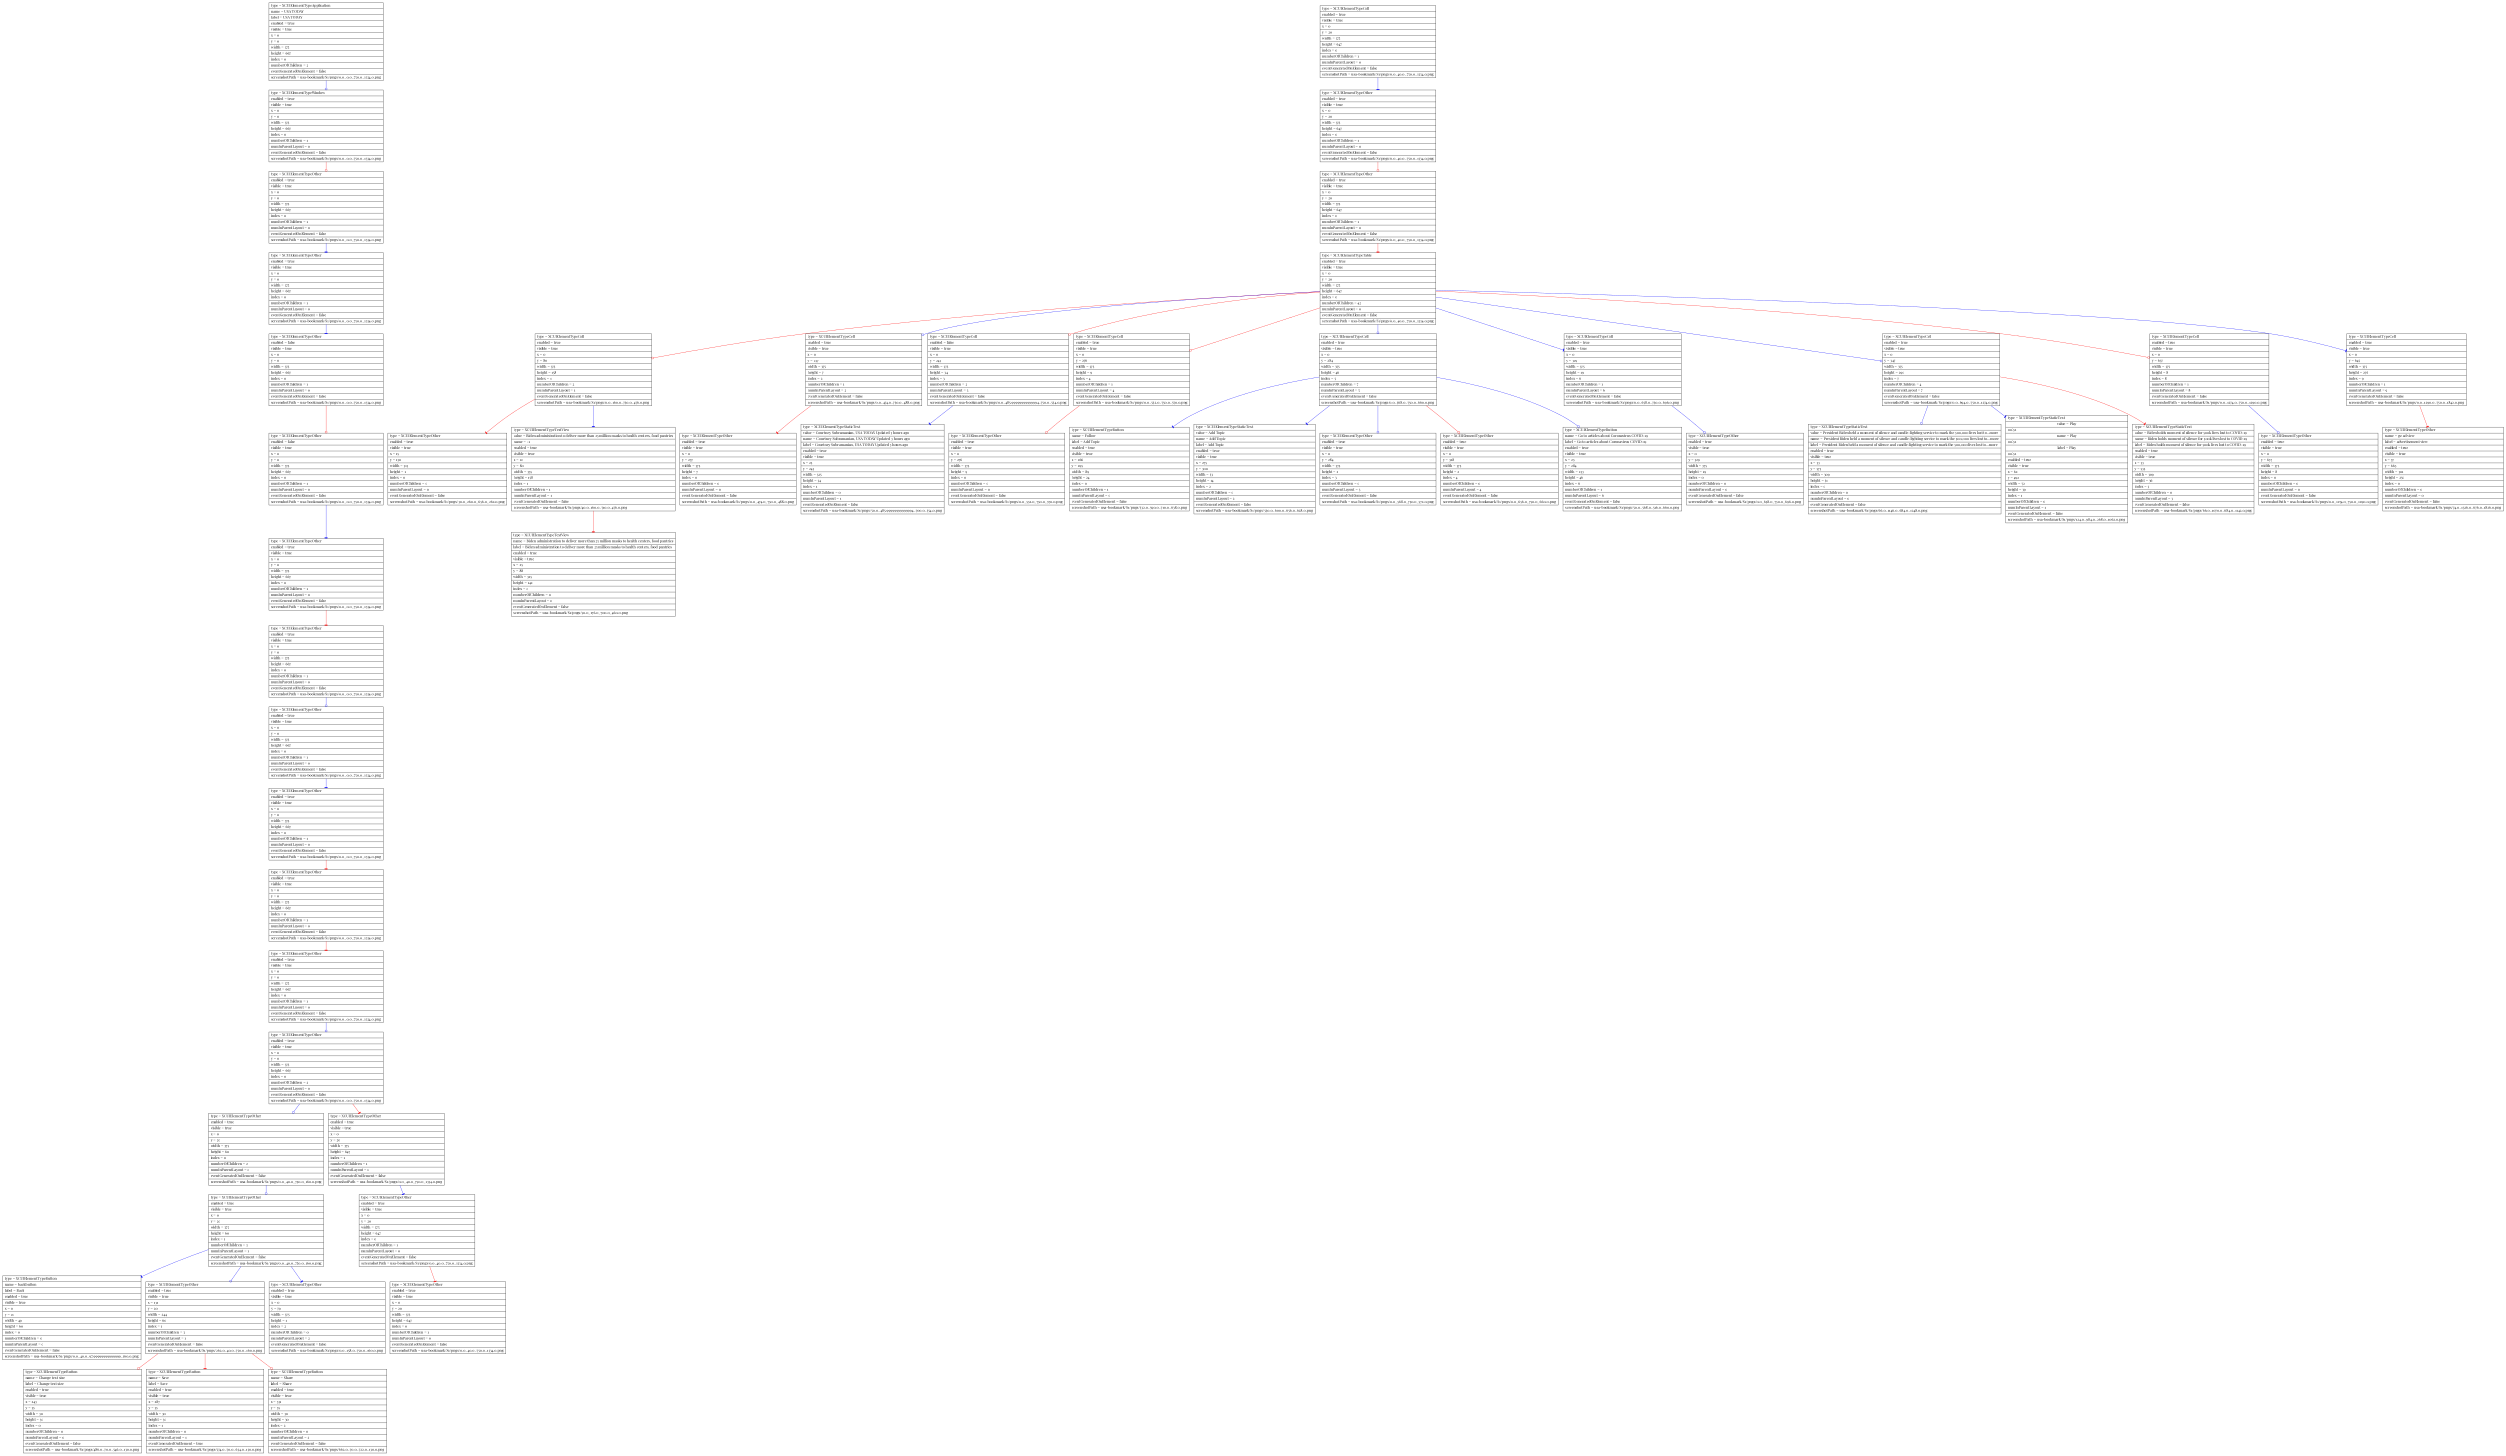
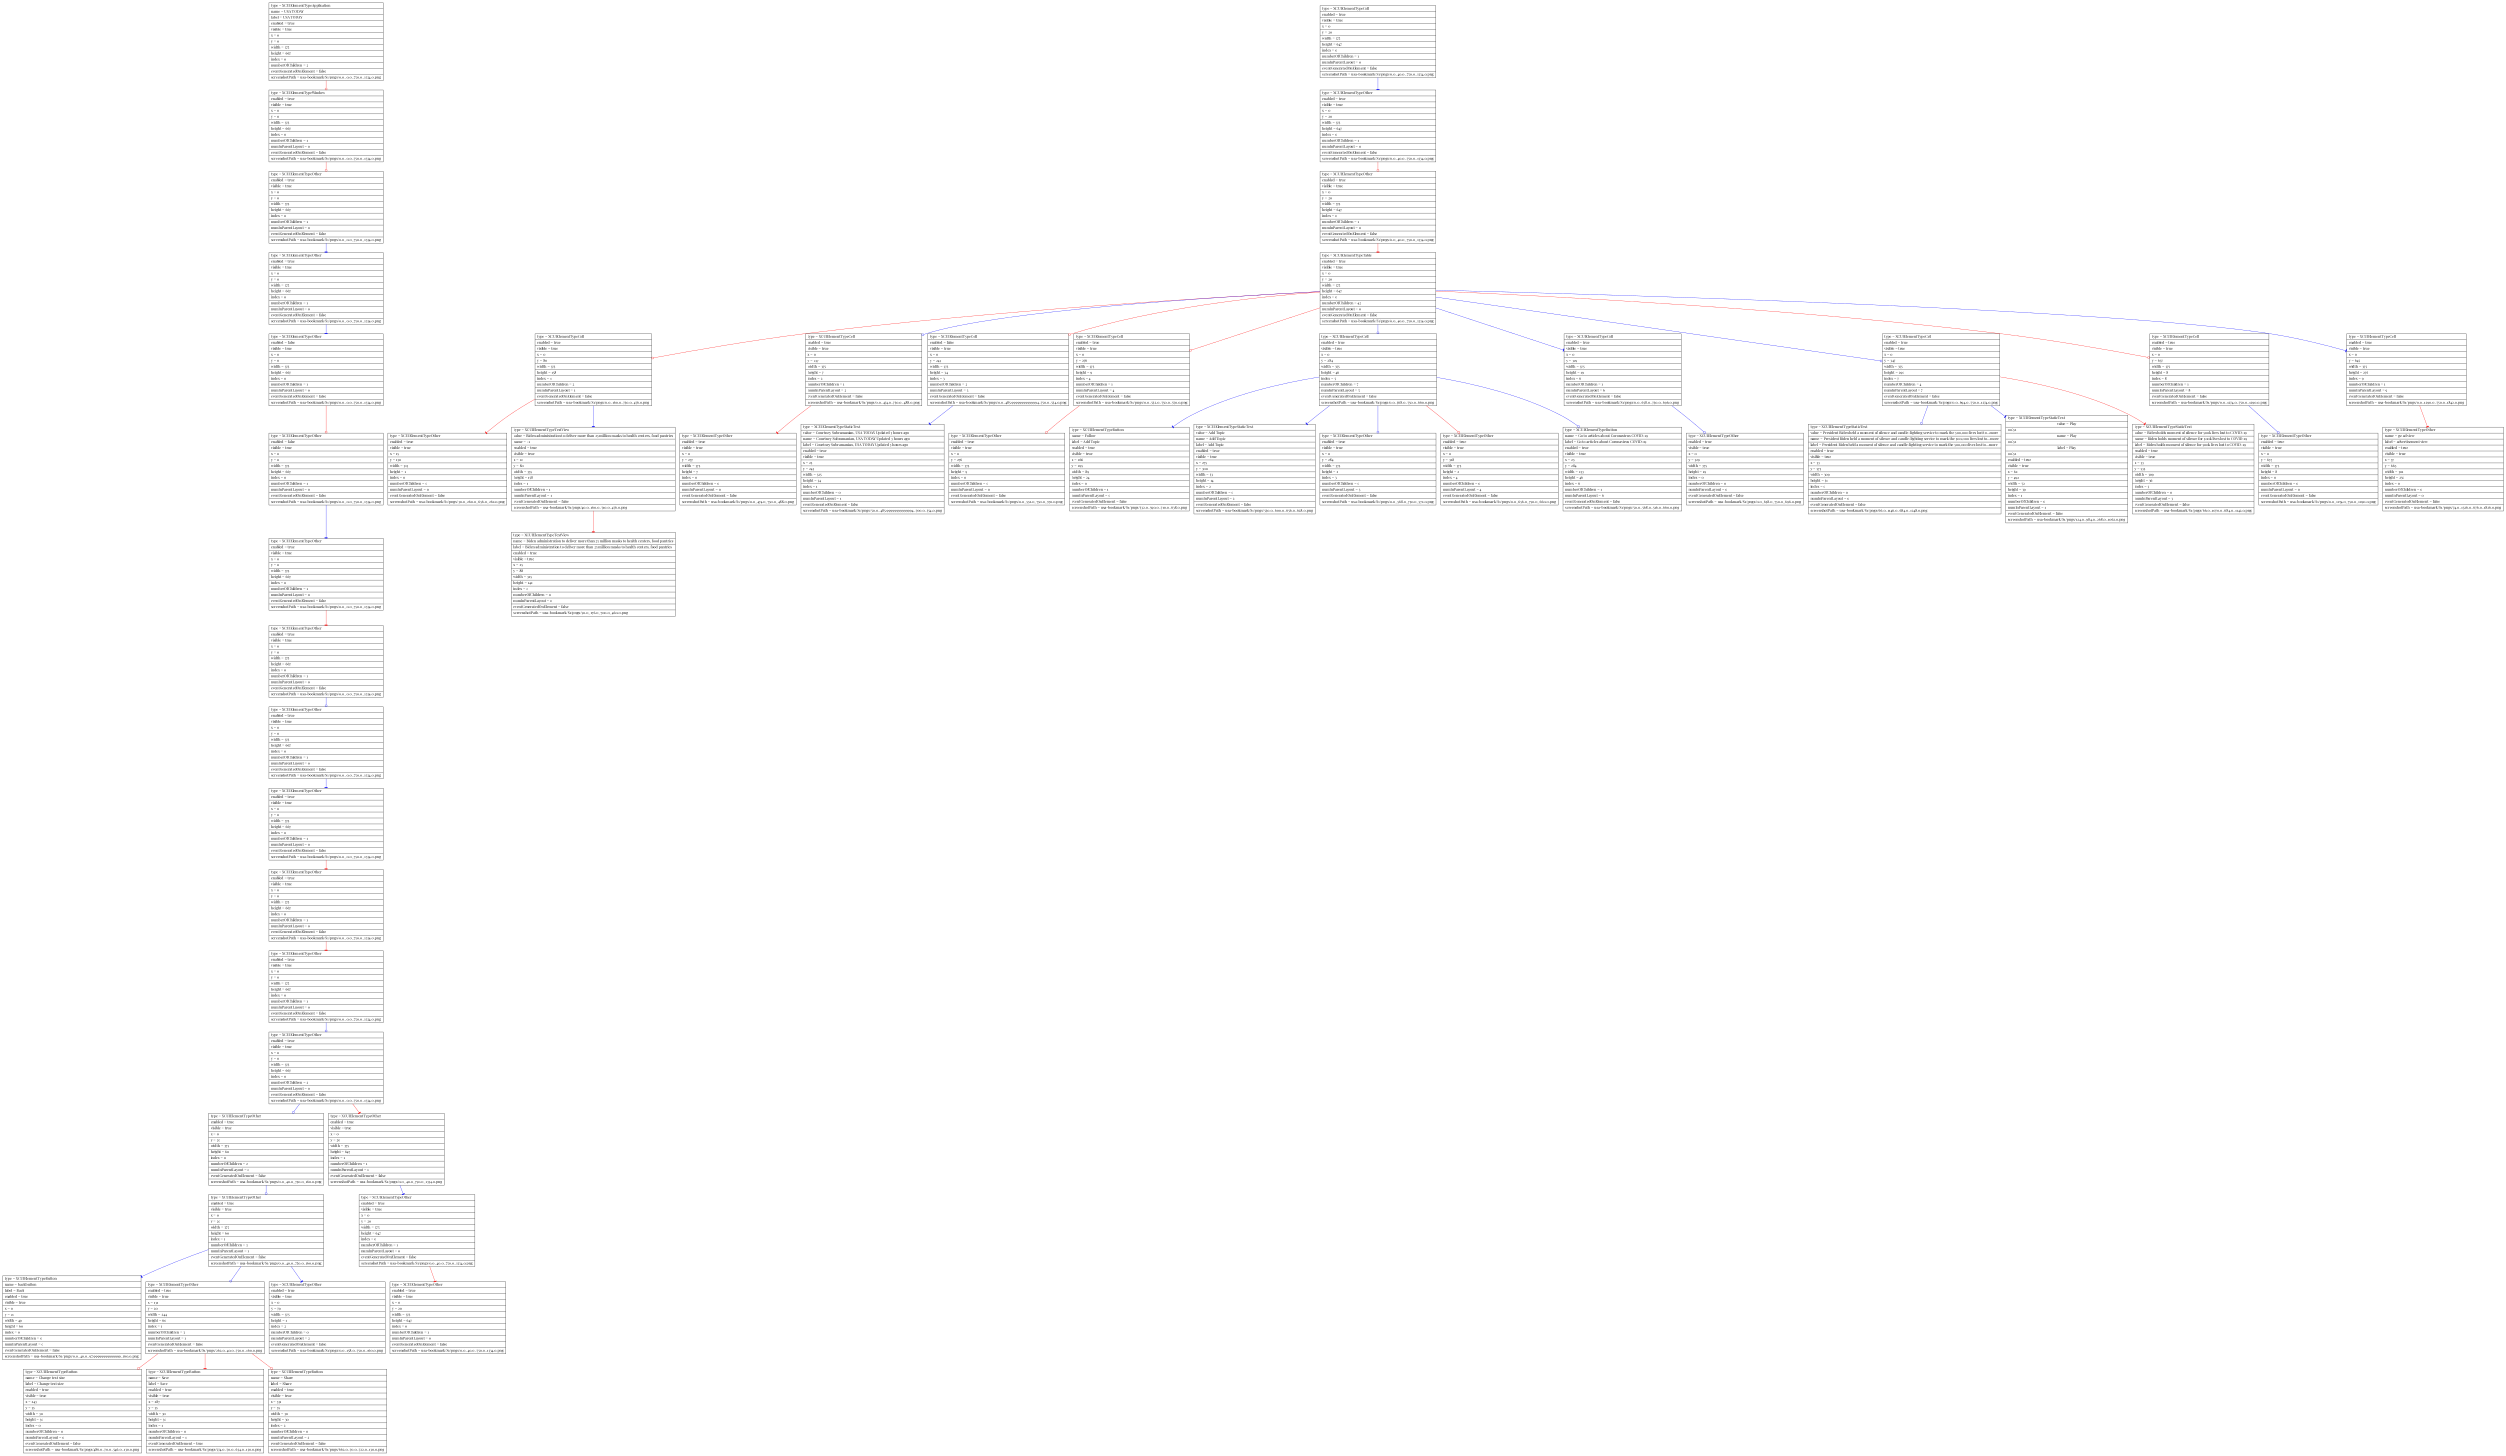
edge "type = XCUIElementTypeApplication" -> "type = XCUIElementTypeWindow": color blue -> red
